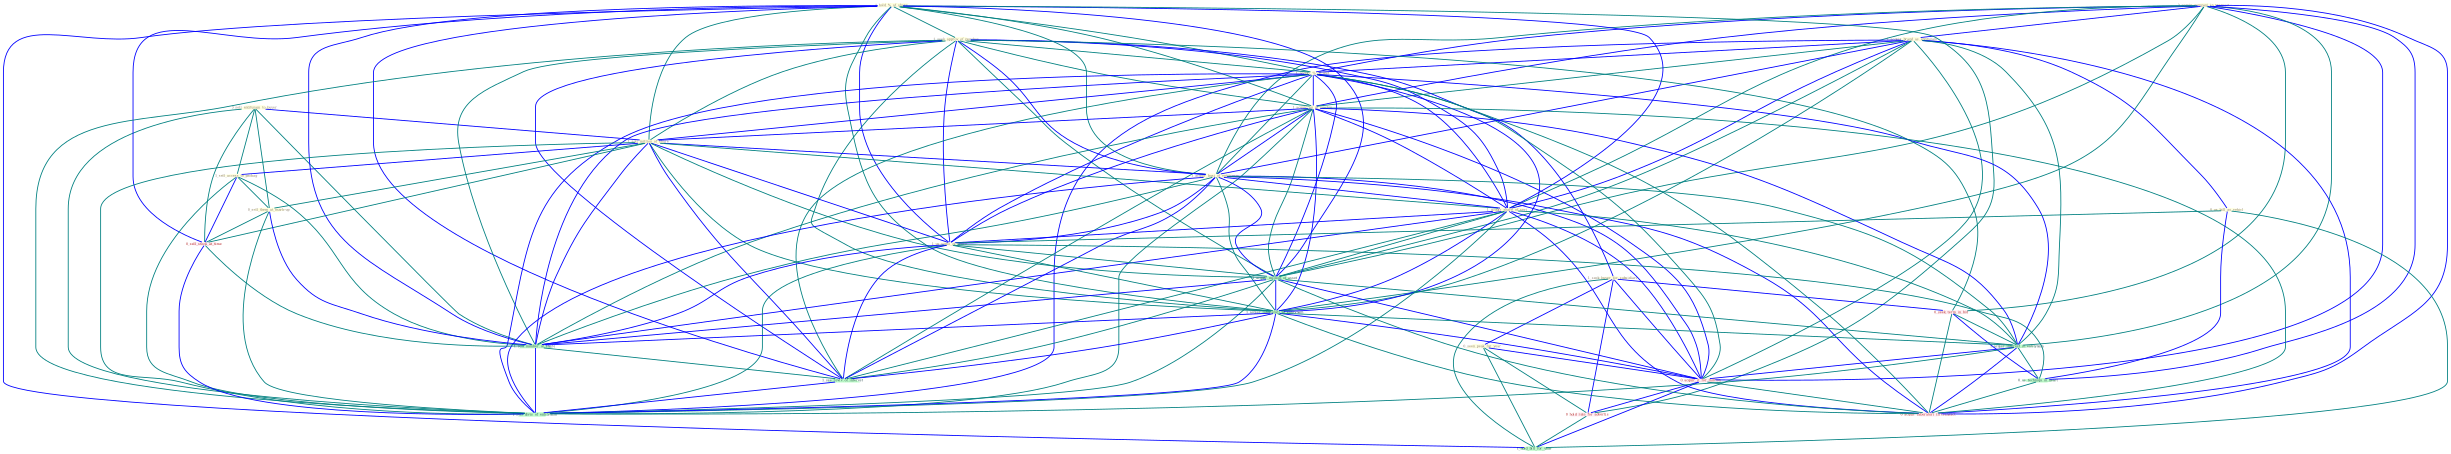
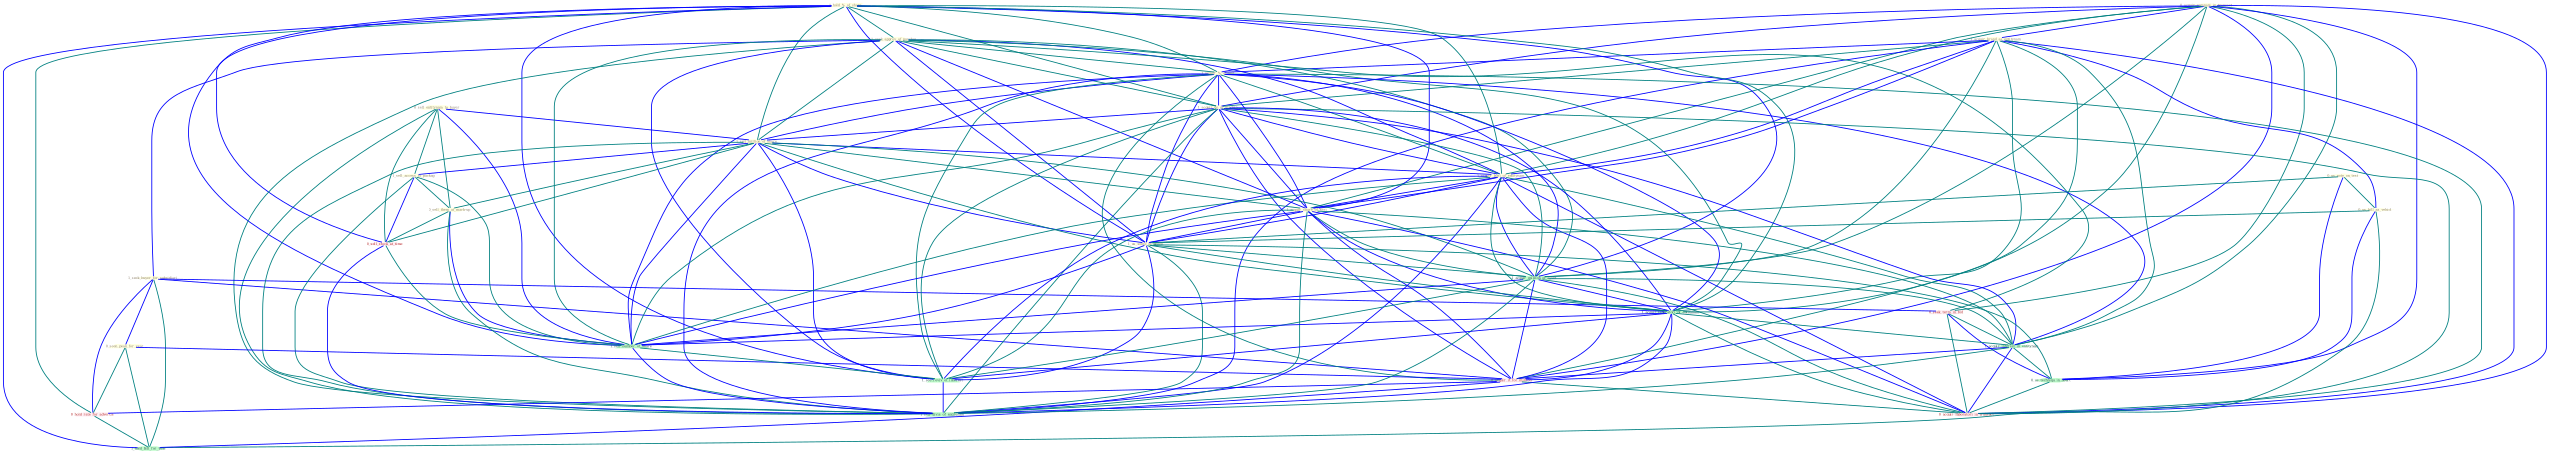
node "0_us_note_on_test": added
edge "0_sell_entitynam_to_buyer" -- "1_sell_number_of_share": color teal -> blue
